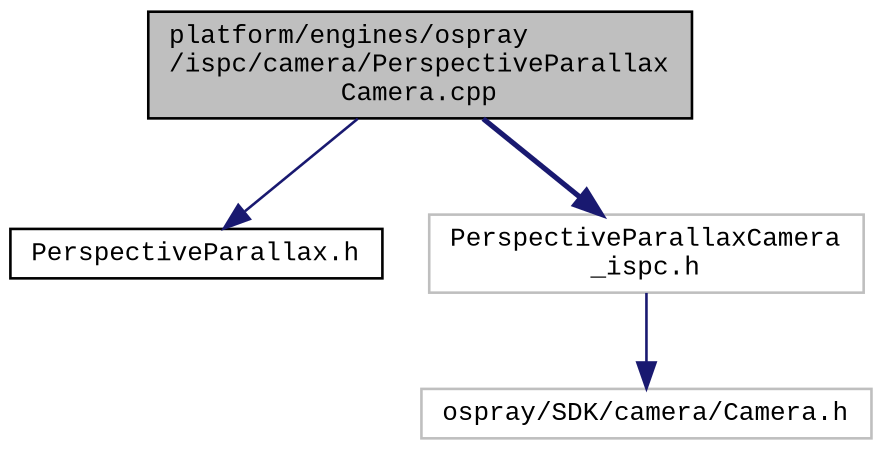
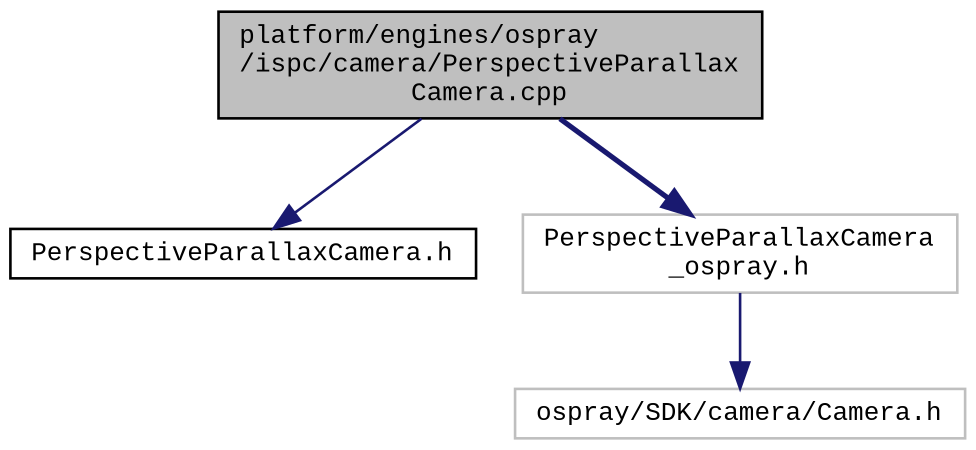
node "PerspectiveParallax.h": label "PerspectiveParallax.h" -> "PerspectiveParallaxCamera.h"
node "PerspectiveParallaxCamera _ispc.h": label "PerspectiveParallaxCamera _ispc.h" -> "PerspectiveParallaxCamera _ospray.h"
